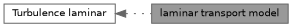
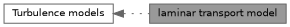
node "Turbulence laminar": label "Turbulence laminar" -> "Turbulence models"
